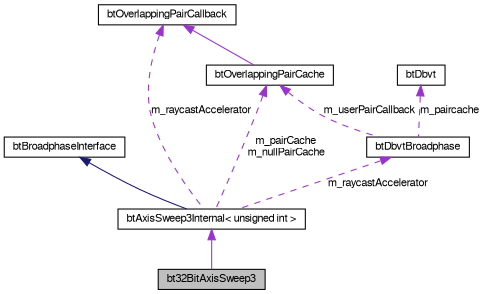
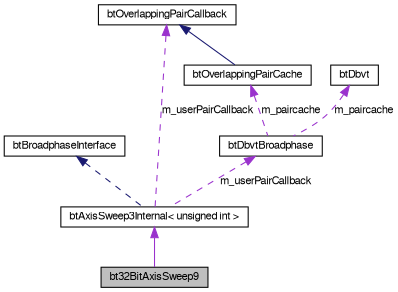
edge "btOverlappingPairCache" -> "btOverlappingPairCallback": color darkorchid3 -> midnightblue
edge "btAxisSweep3Internal< unsigned int >" -> "btOverlappingPairCallback": label "m_raycastAccelerator" -> "m_userPairCallback"
edge "btDbvtBroadphase" -> "btOverlappingPairCache": label "m_userPairCallback" -> "m_paircache"
edge "btAxisSweep3Internal< unsigned int >" -> "btOverlappingPairCache": removed, label "m_pairCache m_nullPairCache"
edge "btAxisSweep3Internal< unsigned int >" -> "btDbvtBroadphase": label "m_raycastAccelerator" -> "m_userPairCallback"
edge "btAxisSweep3Internal< unsigned int >" -> "btBroadphaseInterface": style solid -> dashed
node "bt32BitAxisSweep3": label "bt32BitAxisSweep3" -> "bt32BitAxisSweep9"
